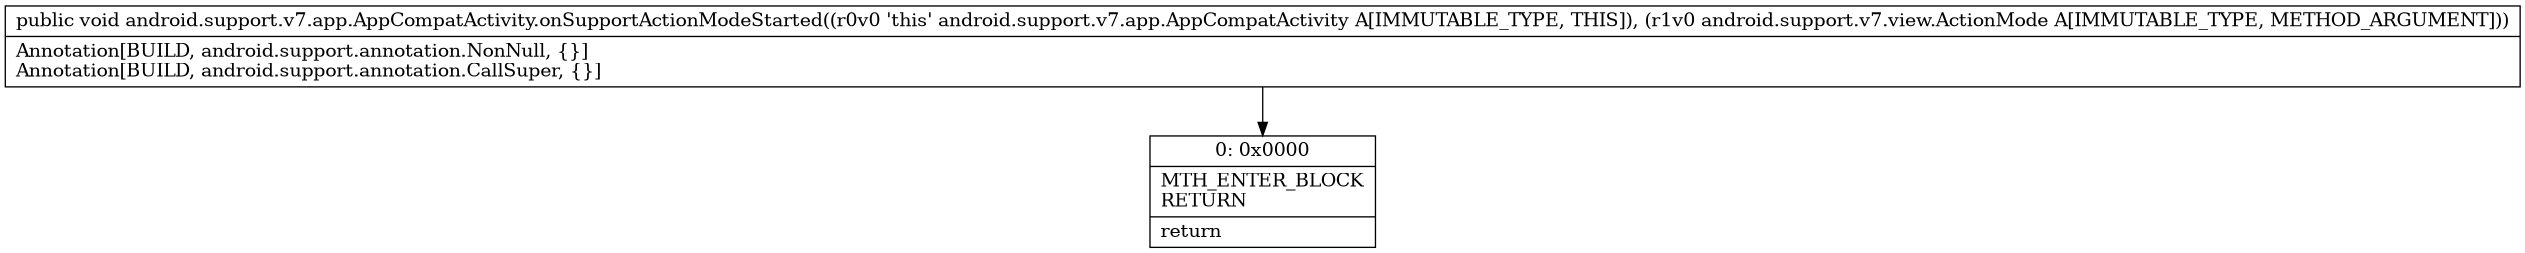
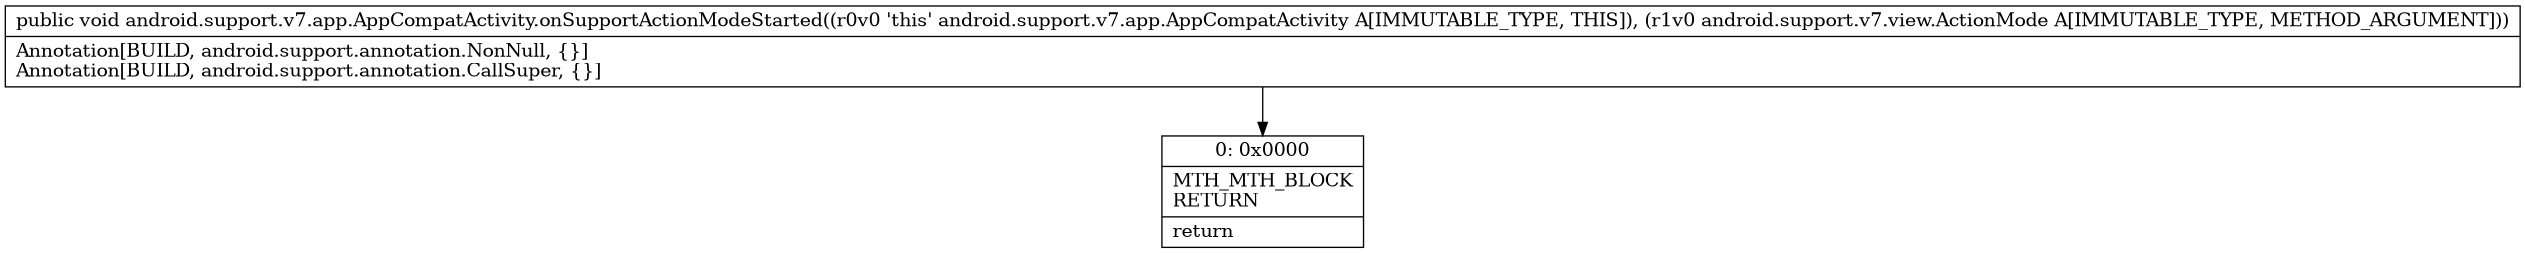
node "0: 0x0000": text "MTH_ENTER_BLOCK" -> "MTH_MTH_BLOCK"
